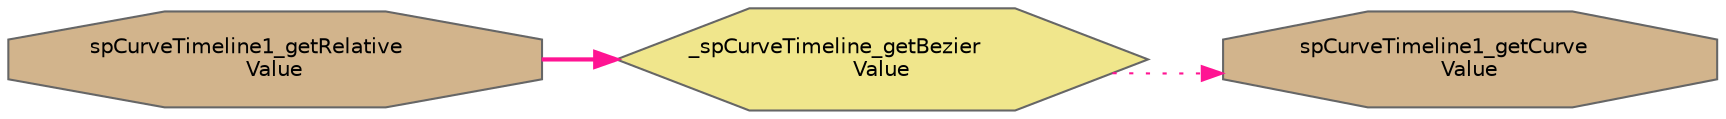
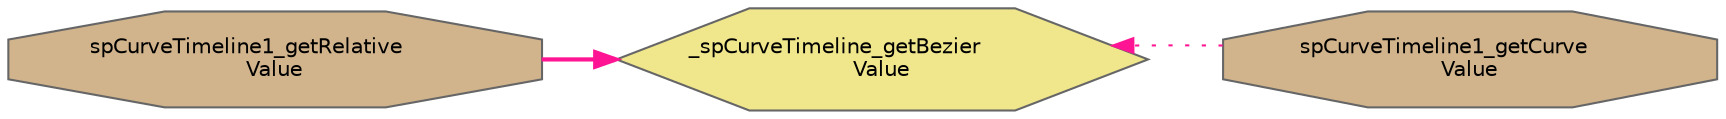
edge "_spCurveTimeline_getBezier Value" -> "spCurveTimeline1_getCurve Value": reversed
